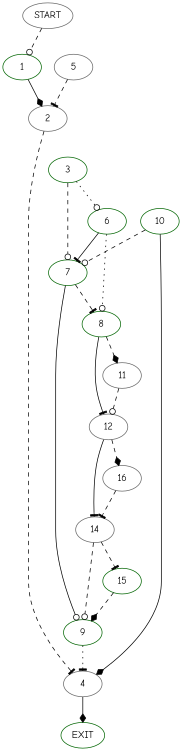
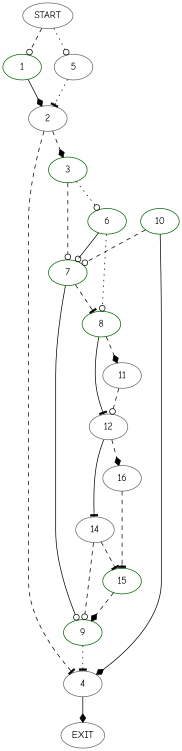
edge "START" -> "5": added
edge "5" -> "2": style dashed -> dotted
edge "2" -> "3": added
edge "6" -> "7": arrowhead tee -> odot
edge "16" -> "14": now "16" -> "15"
node "EXIT": color darkgreen -> gray40
